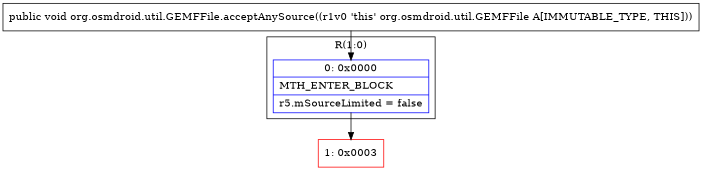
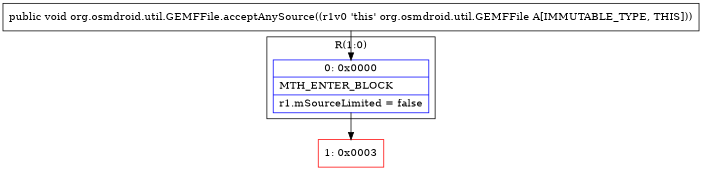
node "0: 0x0000": text "r5.mSourceLimited = false" -> "r1.mSourceLimited = false"
